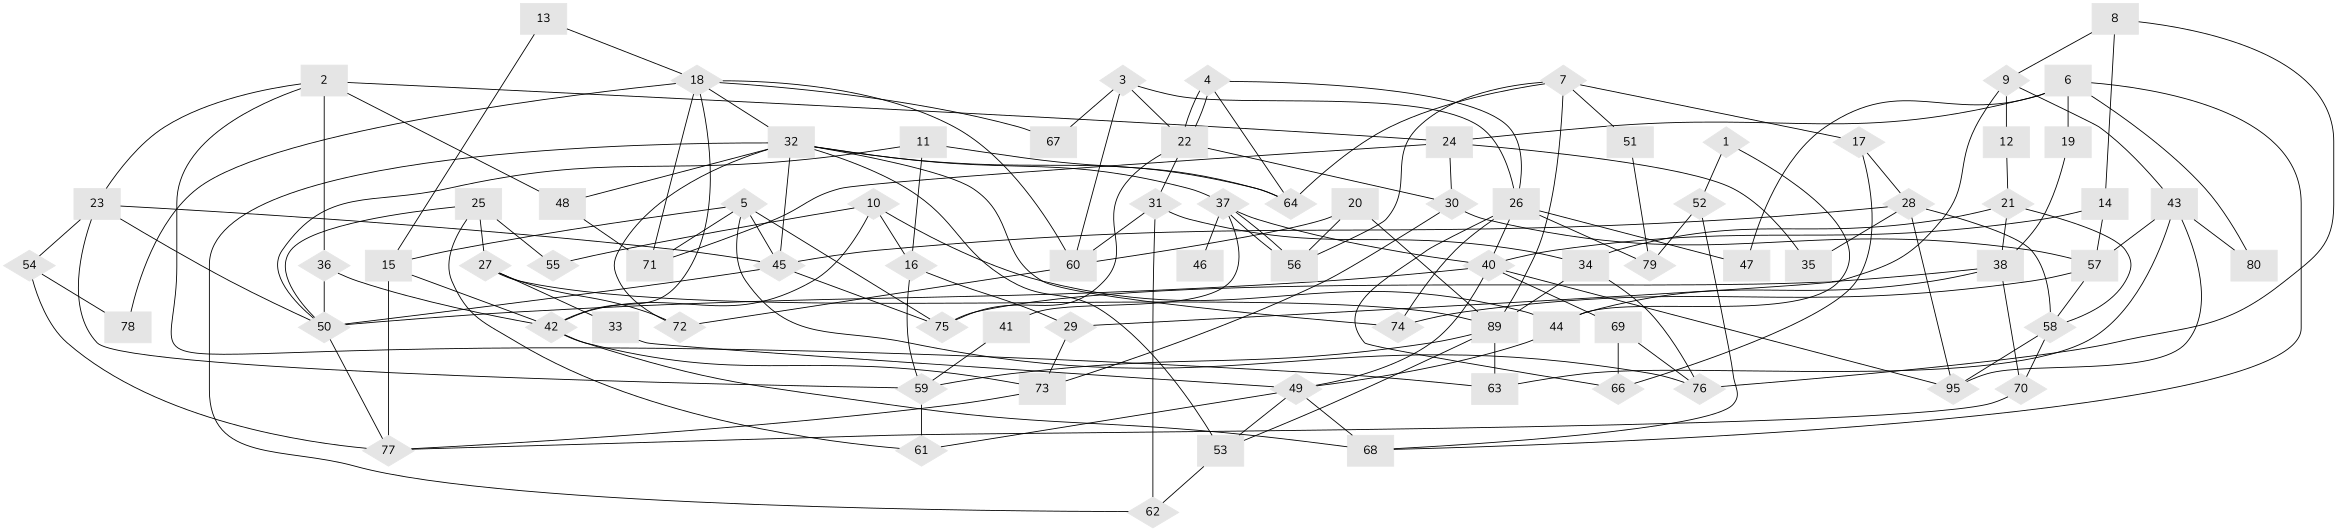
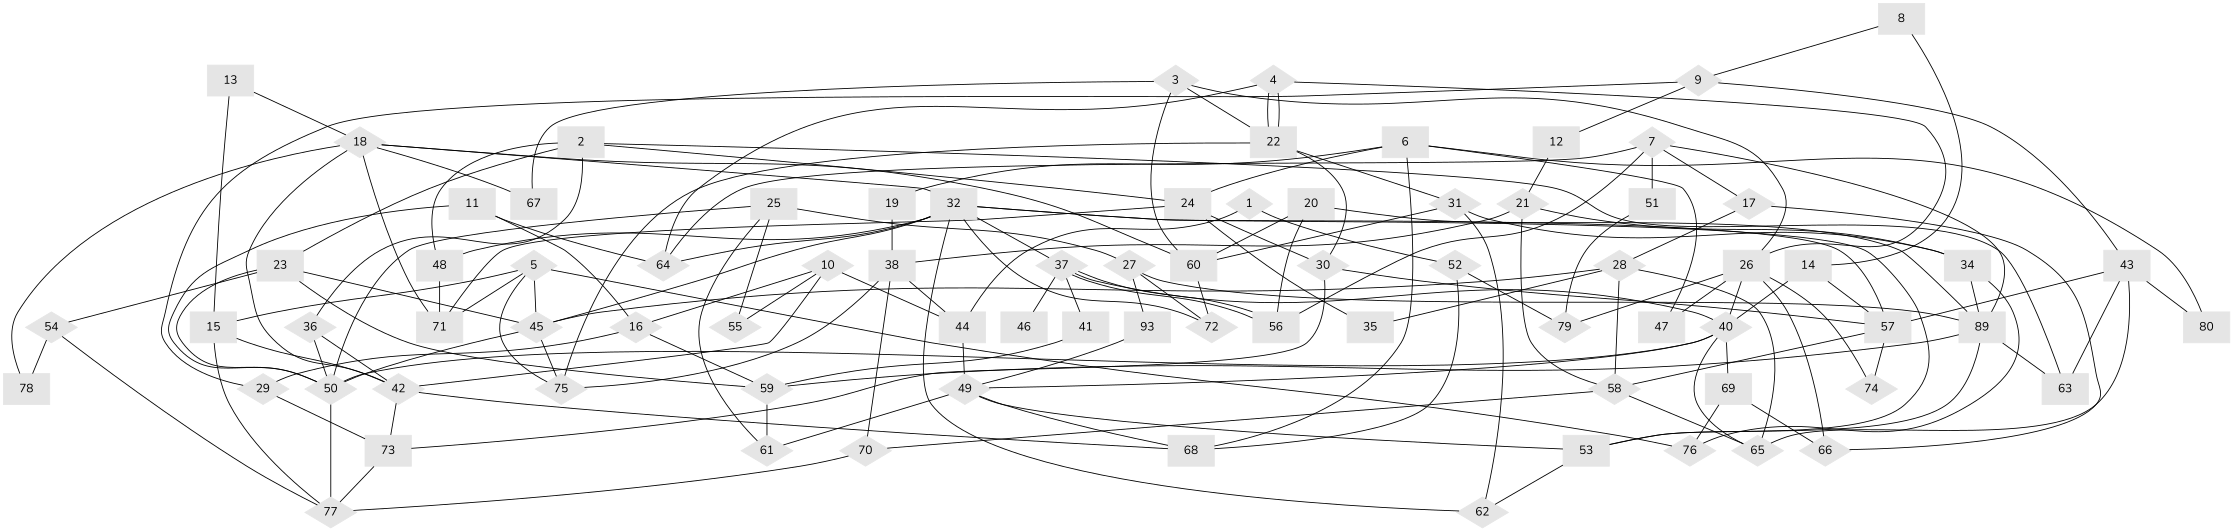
edge "32" -- "74": now "32" -- "57"
edge "8" -- "76": removed
node "33": label "33" -> "93"
node "95": label "95" -> "65"
